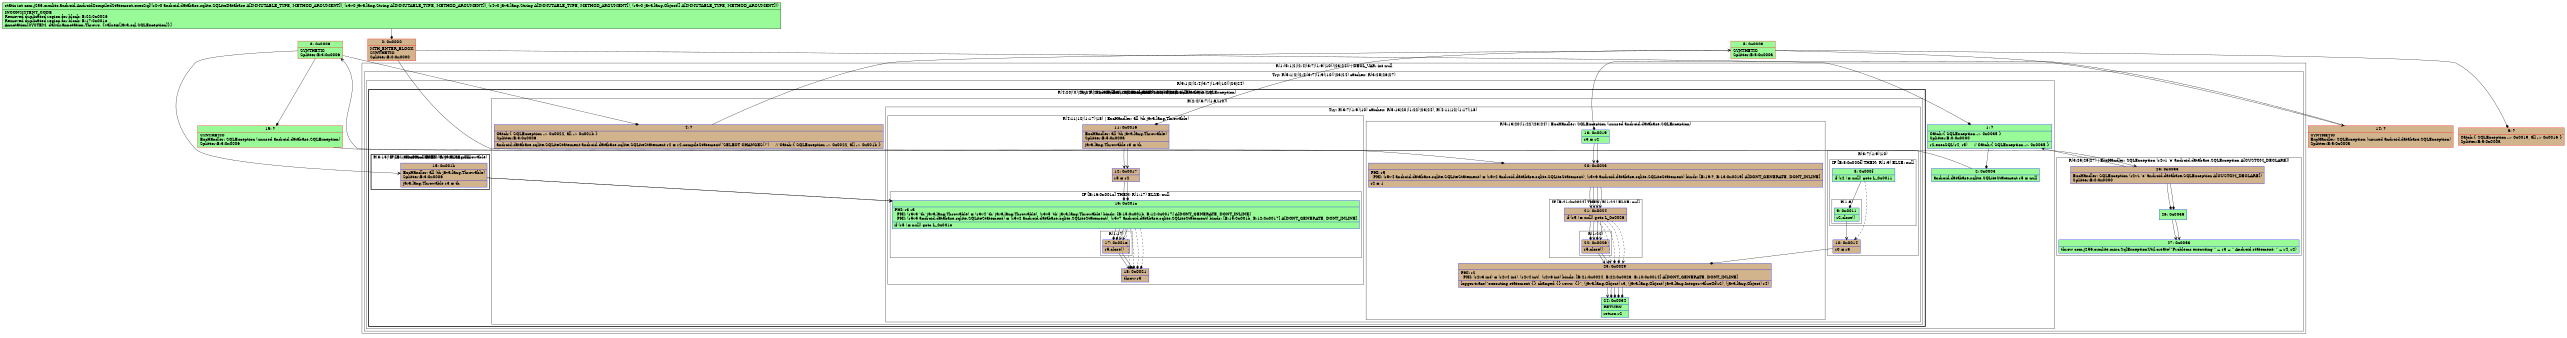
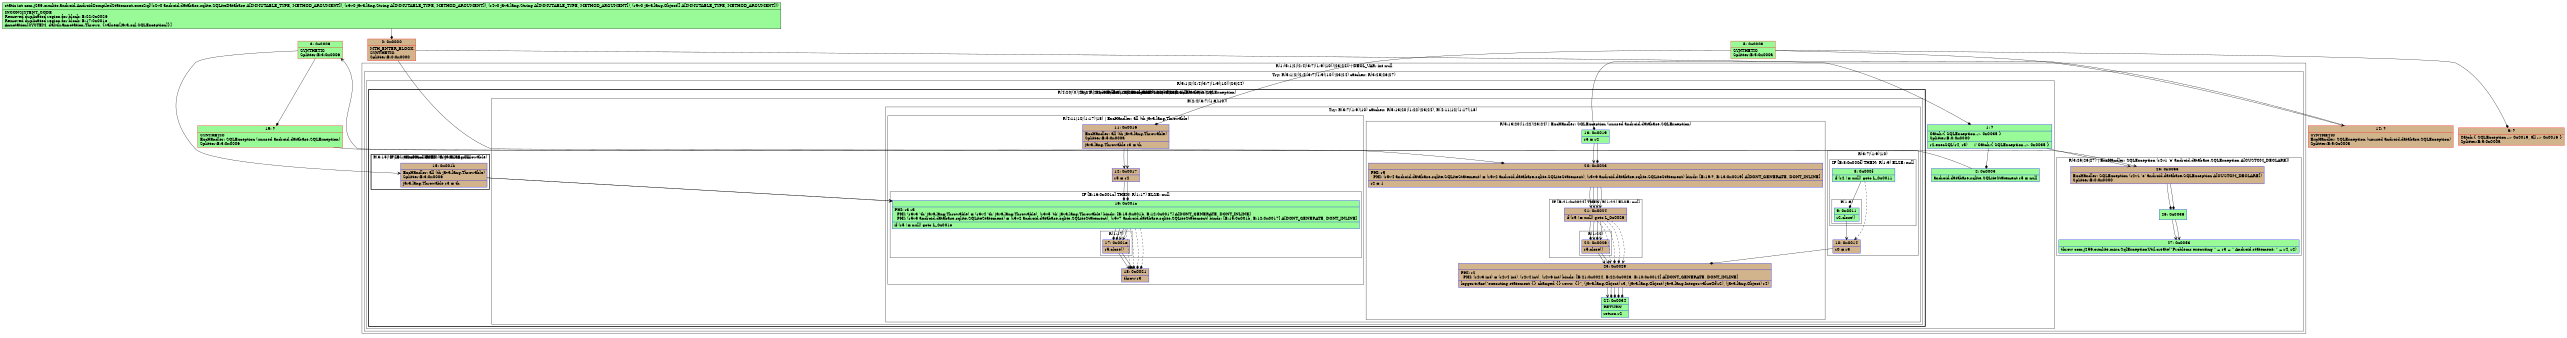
node "4: ?": removed
edge "25: 0x0035" -> "1: ?": reversed
